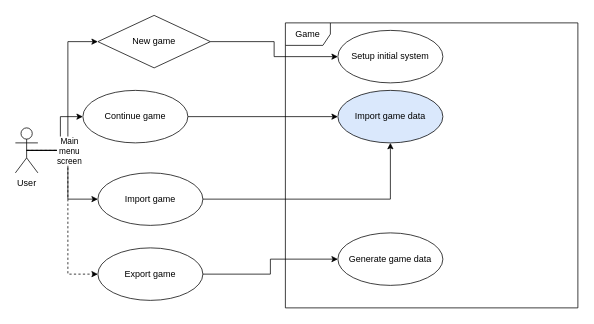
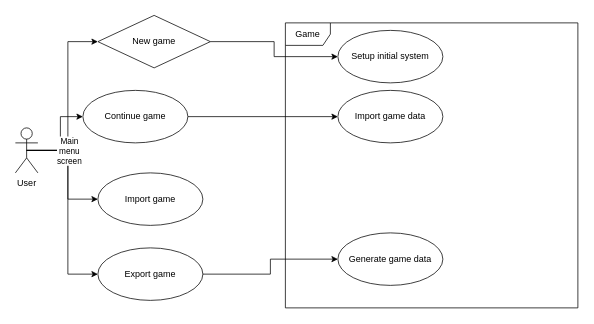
node "Import game data": fillcolor #dae8fc -> #ffffff
edge "Import game" -> "Import game data": removed
edge "User" -> "Export game": style dashed -> solid
